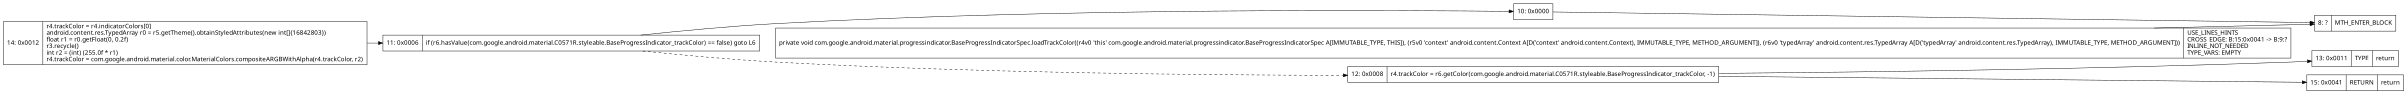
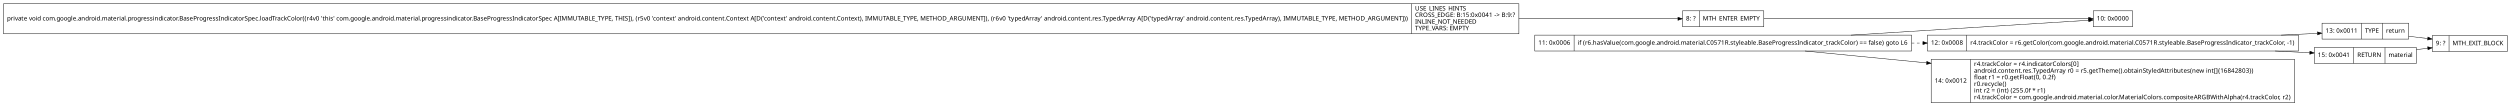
edge "10: 0x0000" -> "8: ?": reversed
node "8: ?": text "MTH_ENTER_BLOCK" -> "MTH_ENTER_EMPTY"
edge "14: 0x0012" -> "11: 0x0006": reversed
node "9: ?": added
node "14: 0x0012": text "r3.recycle()" -> "r0.recycle()"
node "15: 0x0041": text "return" -> "material"
